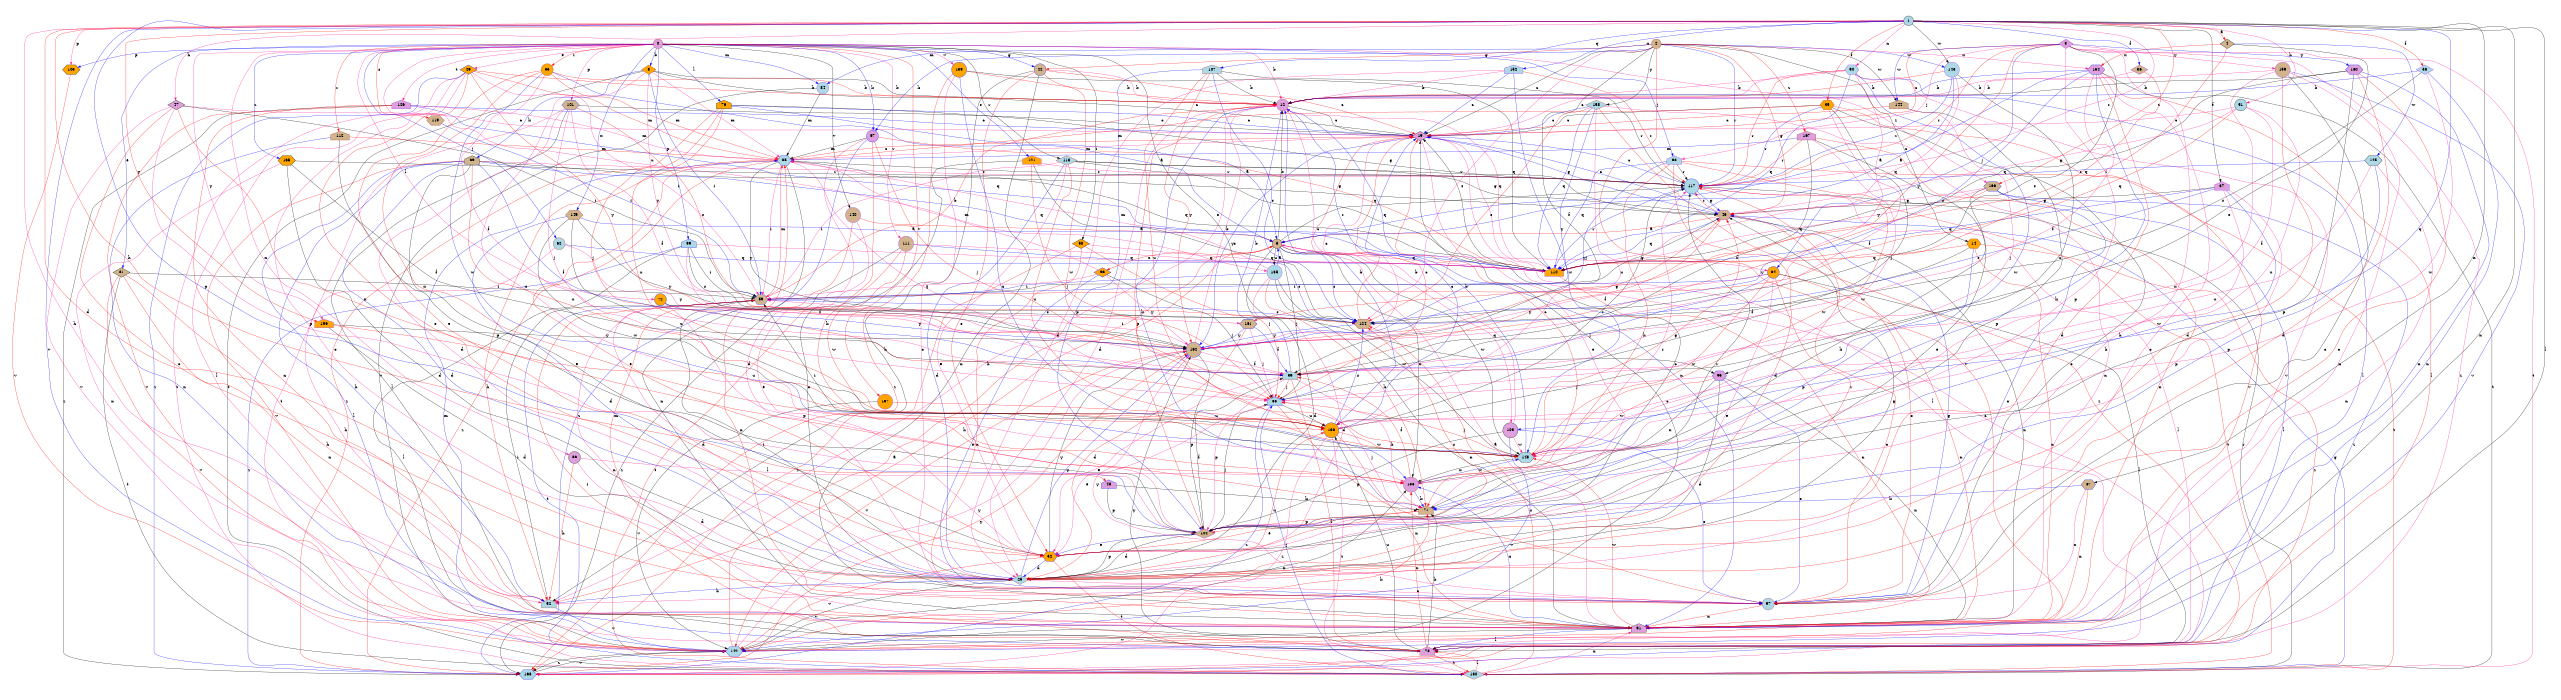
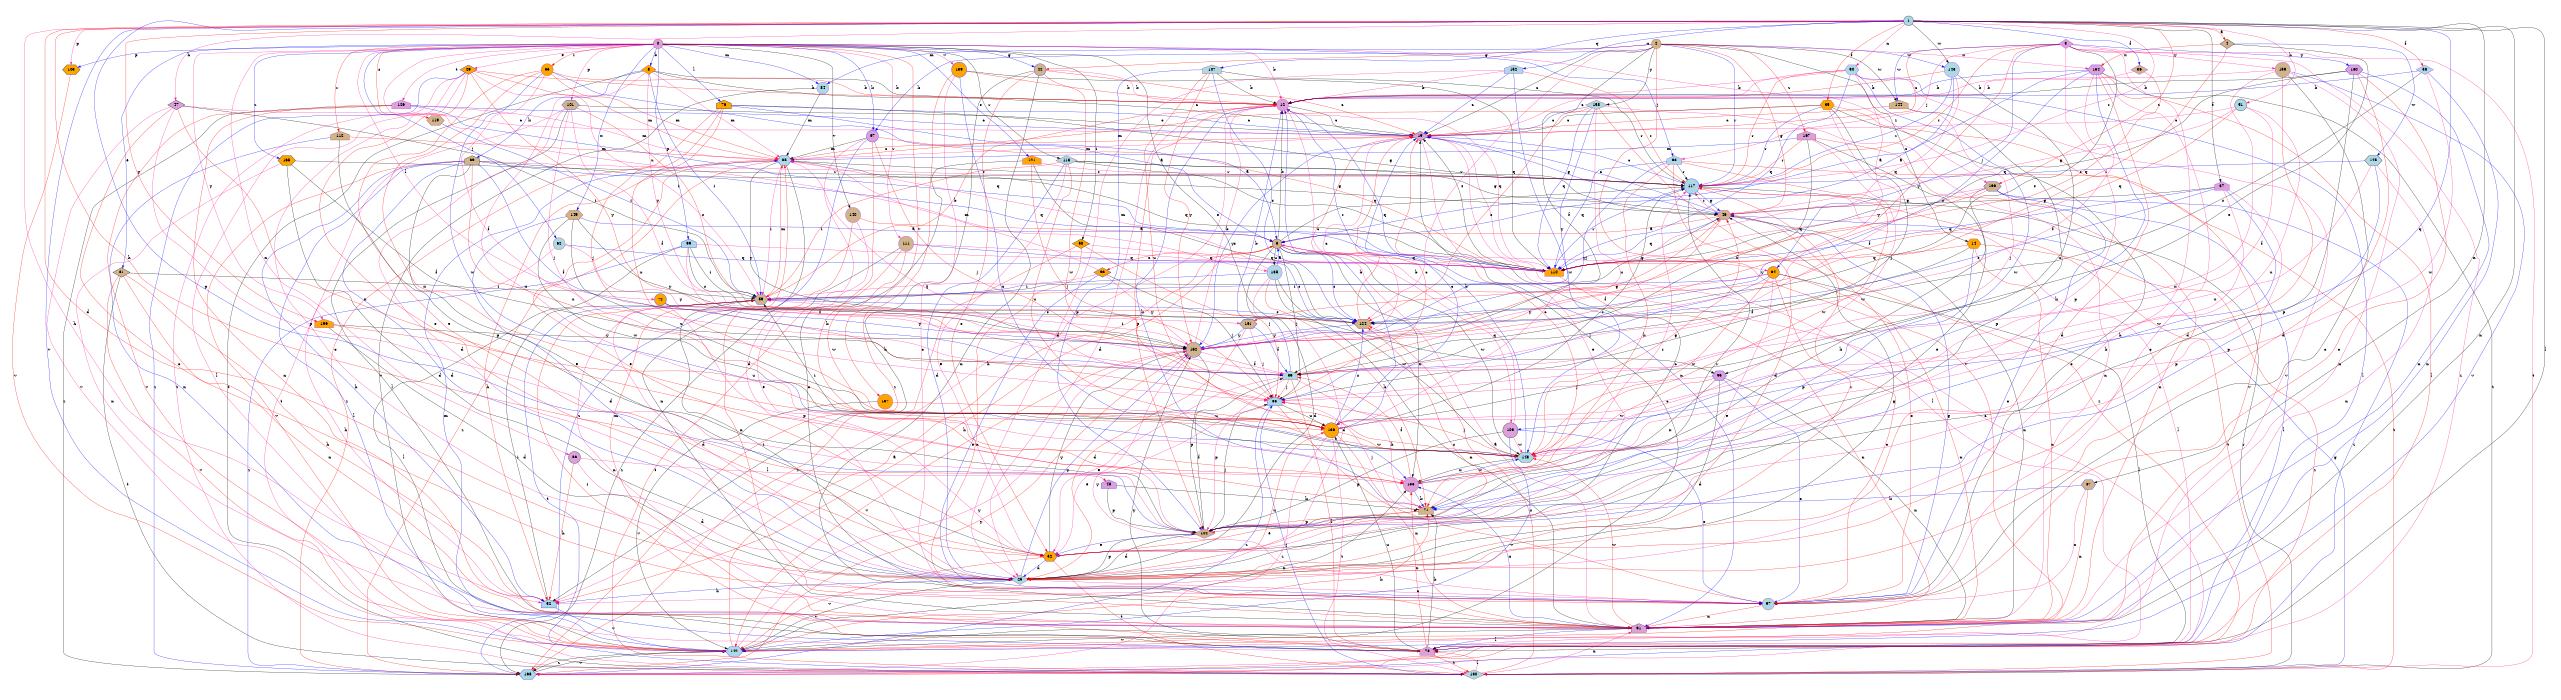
edge "113" -> "59": color deeppink -> red
node "52": color brown -> blue
